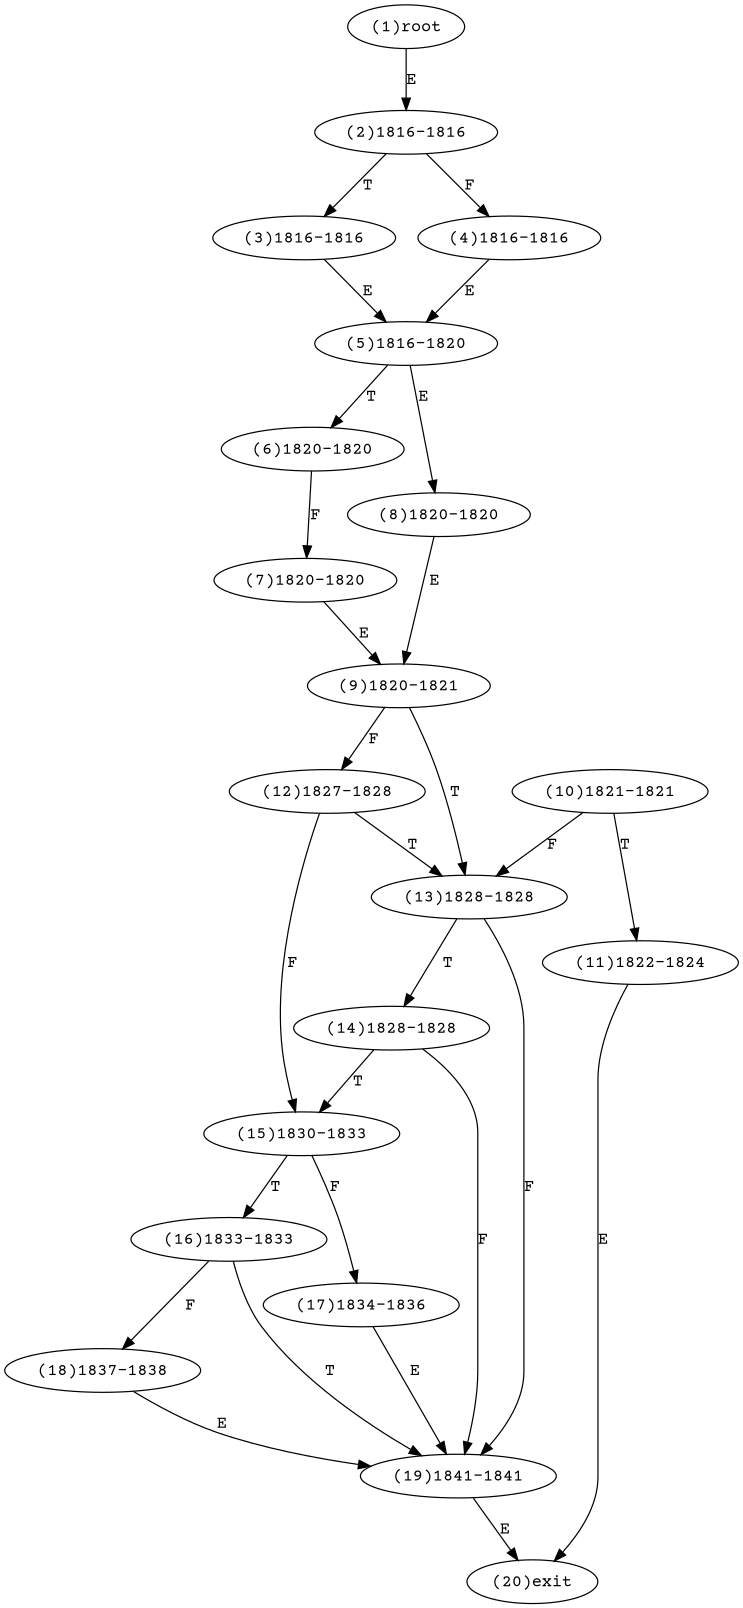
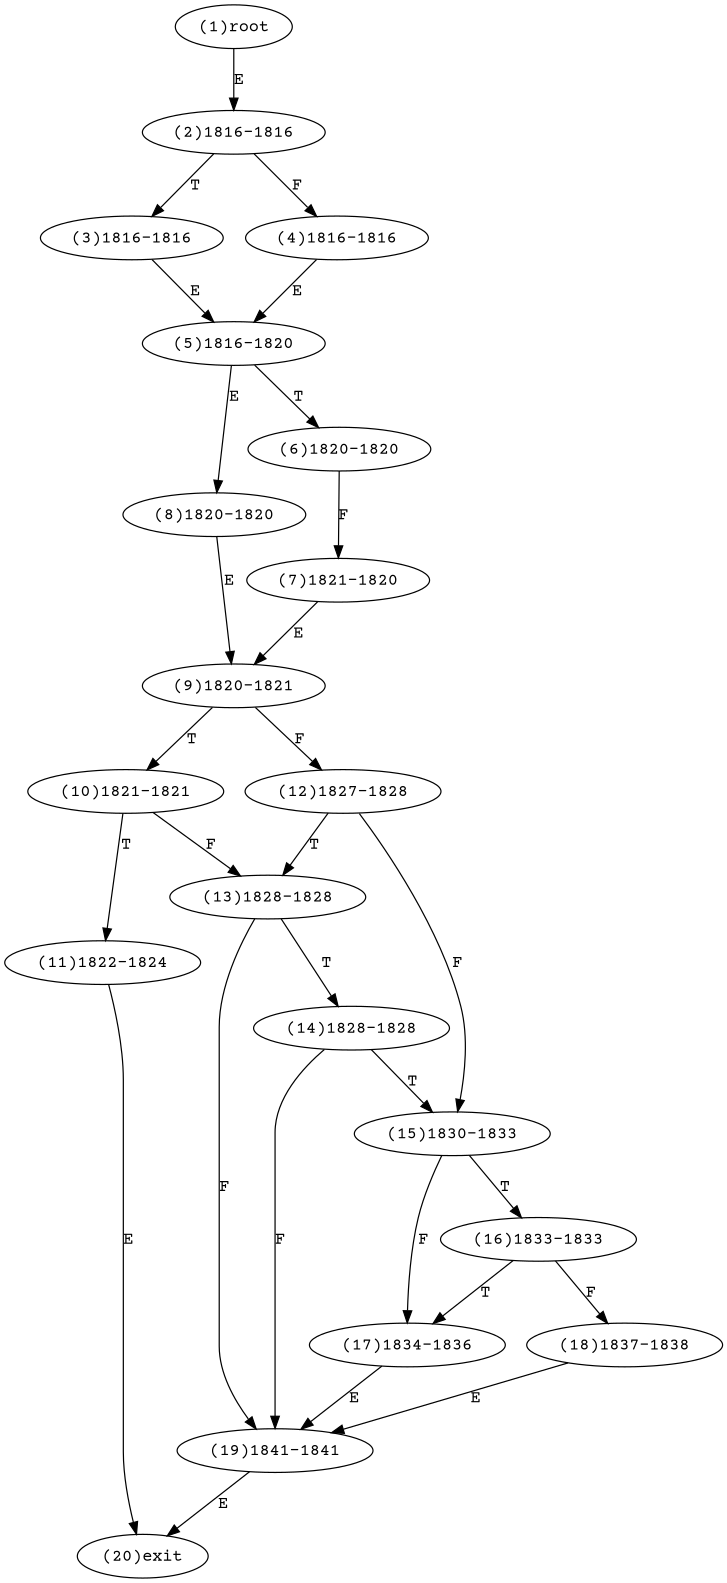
node "(7)1820-1820": label "(7)1820-1820" -> "(7)1821-1820"
edge "(9)1820-1821" -> "(13)1828-1828": now "(9)1820-1821" -> "(10)1821-1821"
edge "(16)1833-1833" -> "(19)1841-1841": now "(16)1833-1833" -> "(17)1834-1836"
